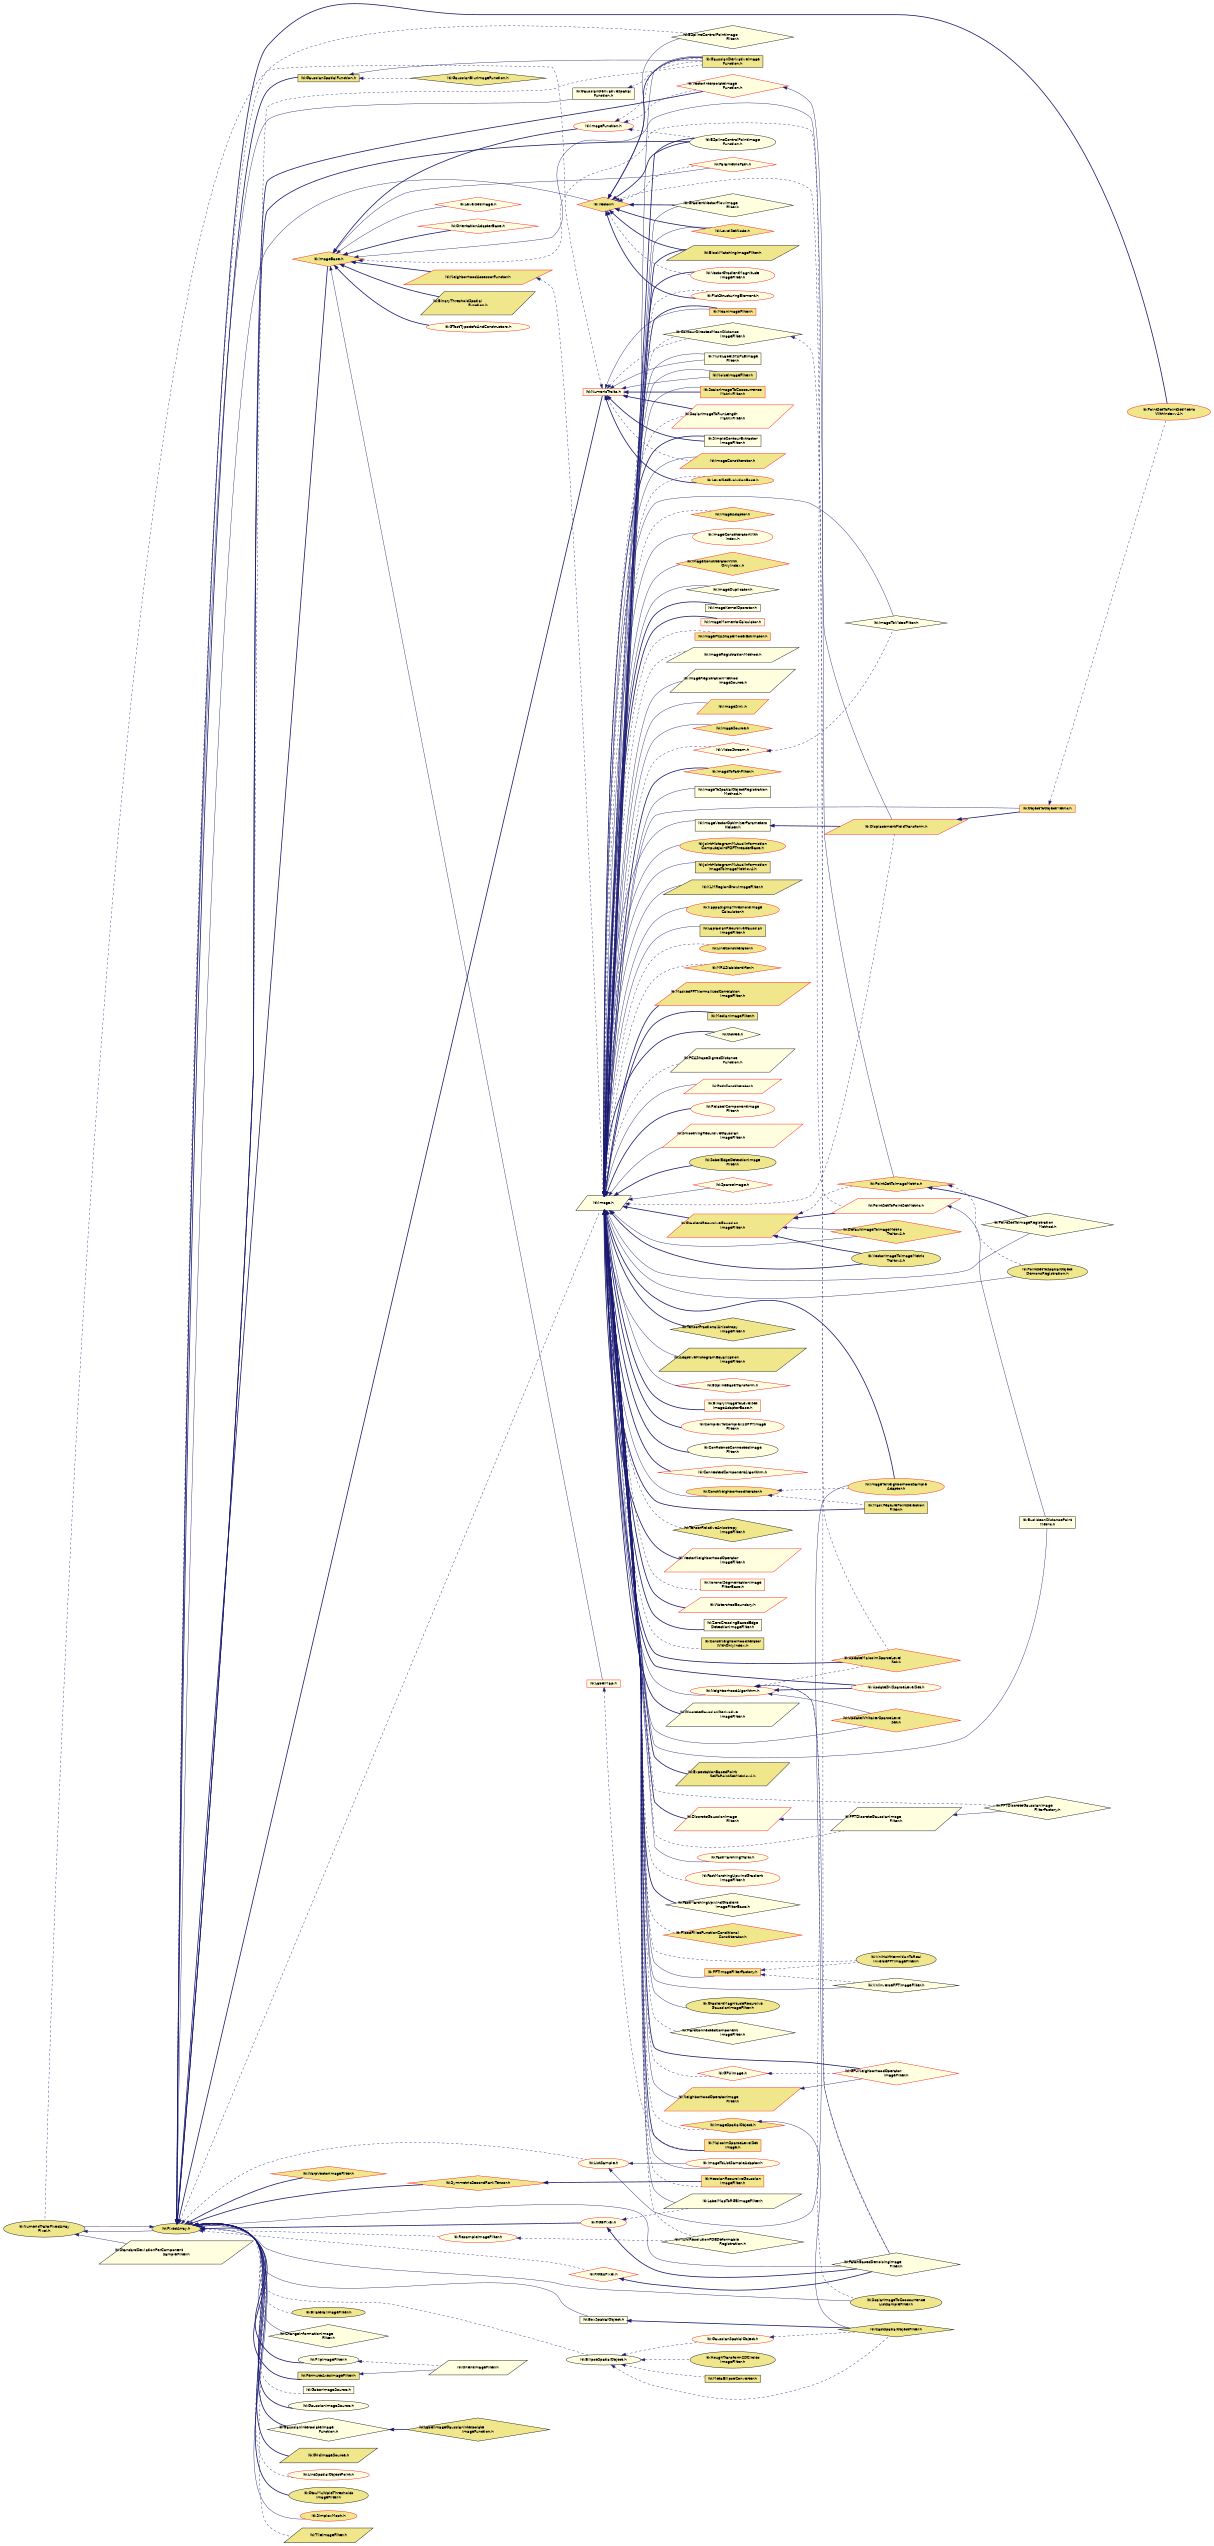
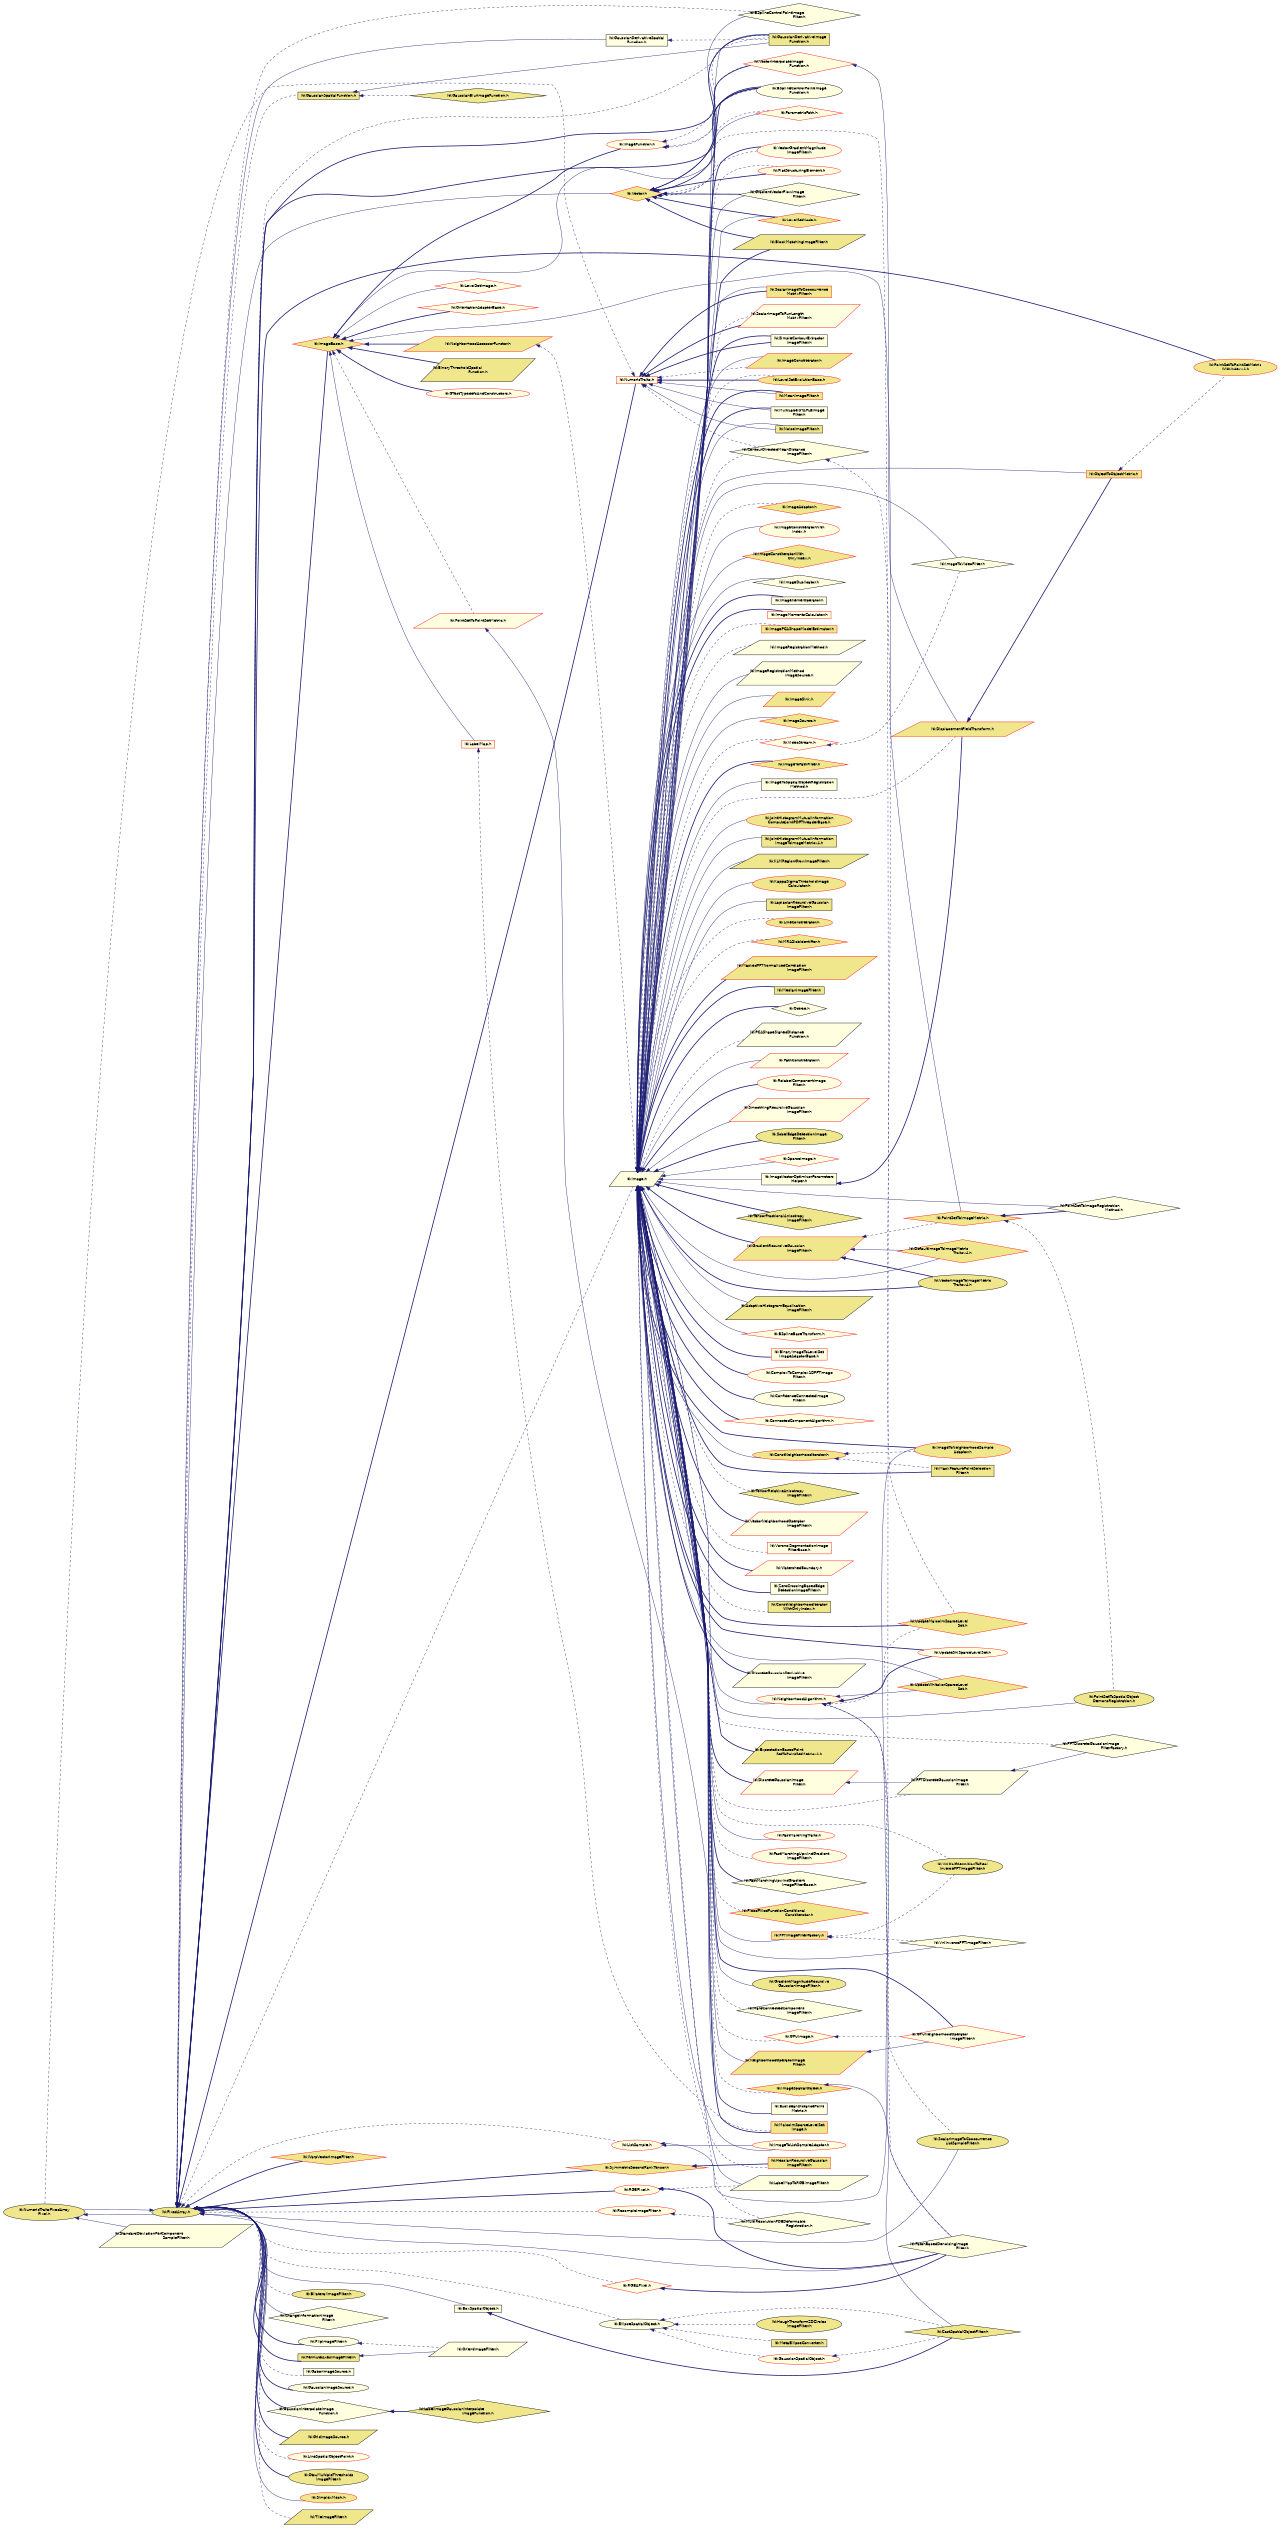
edge "itkMultiLabelSTAPLEImage Filter.h" -> "itkImage.h": style solid -> bold
edge "itkGaussianSpatialFunction.h" -> "itkFixedArray.h": style bold -> dashed
edge "itkPointSetToPointSetMetric.h" -> "itkGradientRecursiveGaussian ImageFilter.h": removed
